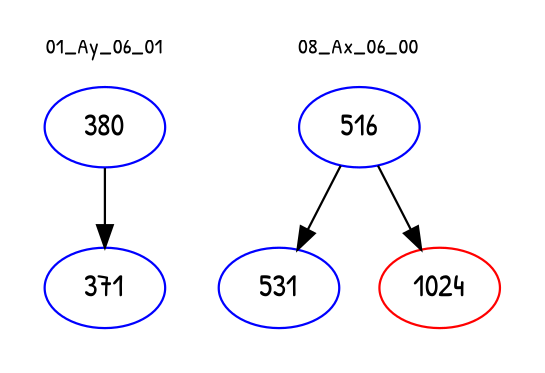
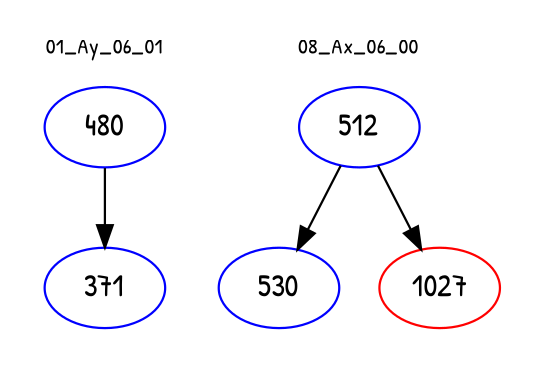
node "380": label "380" -> "480"
node "516": label "516" -> "512"
node "531": label "531" -> "530"
node "1024": label "1024" -> "1027"
